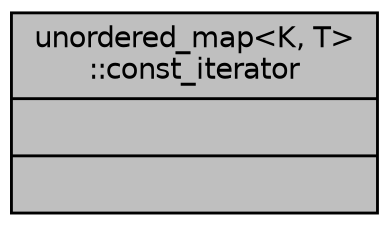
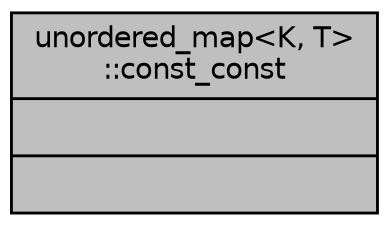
node "unordered_map<K, T>": text "::const_iterator" -> "::const_const"
